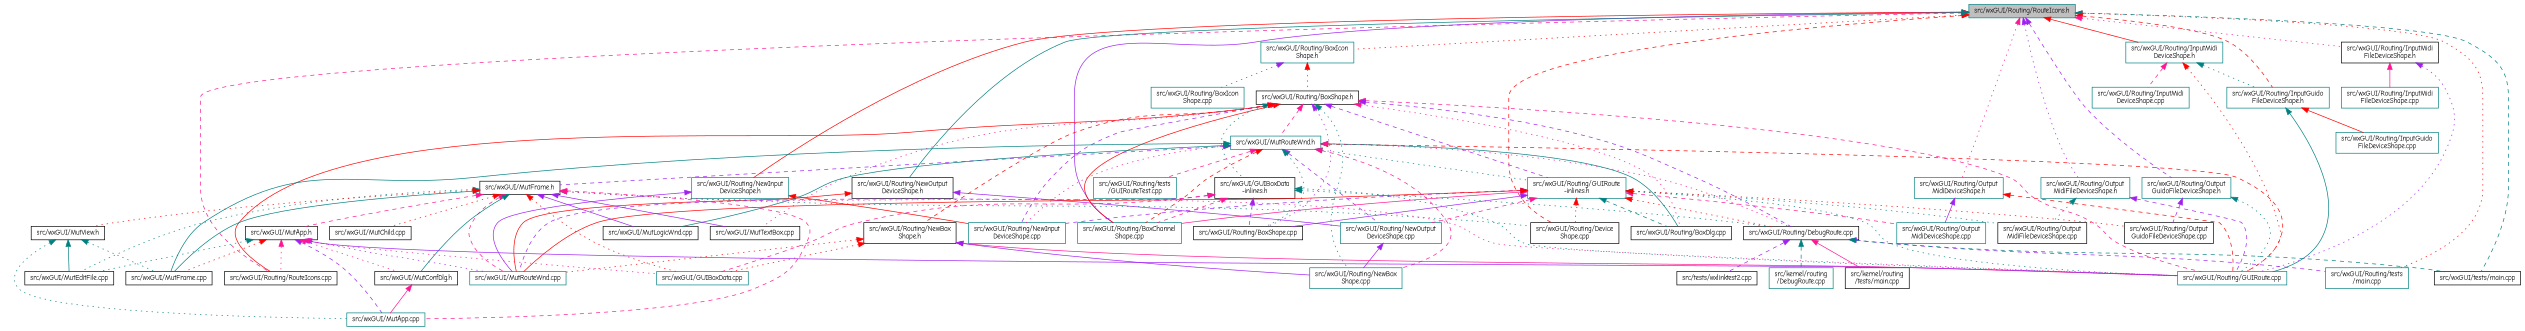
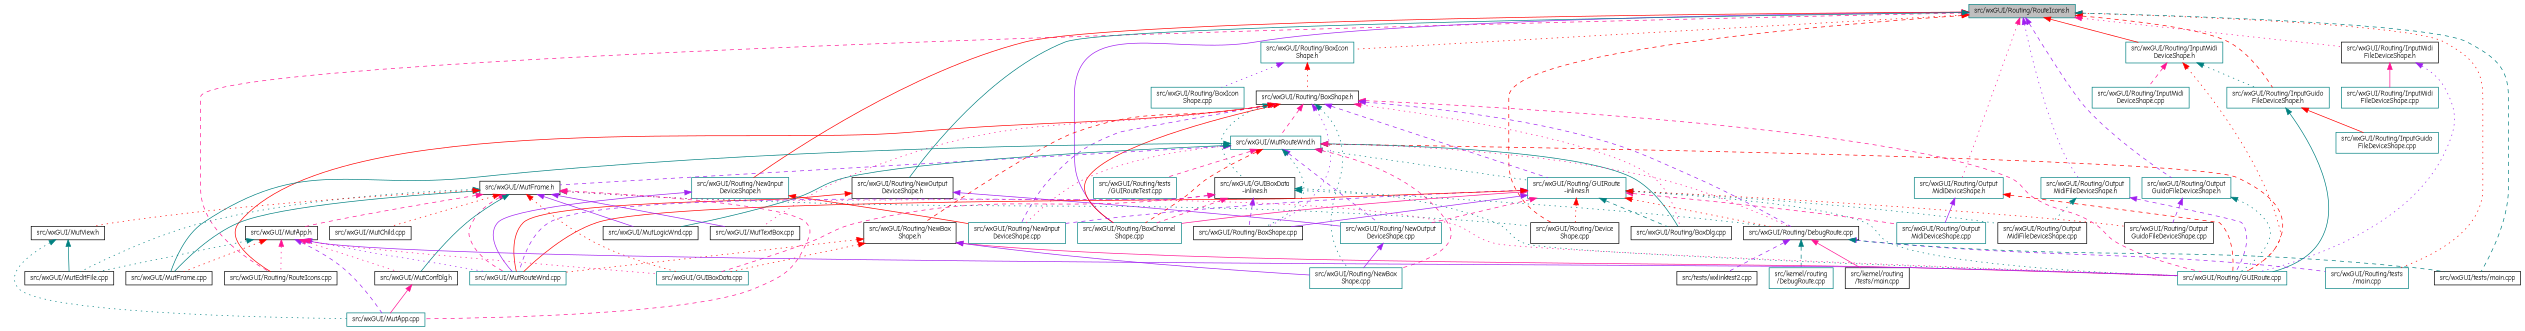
edge "src/wxGUI/MutFrame.cpp" -> "src/wxGUI/MutView.h": removed
